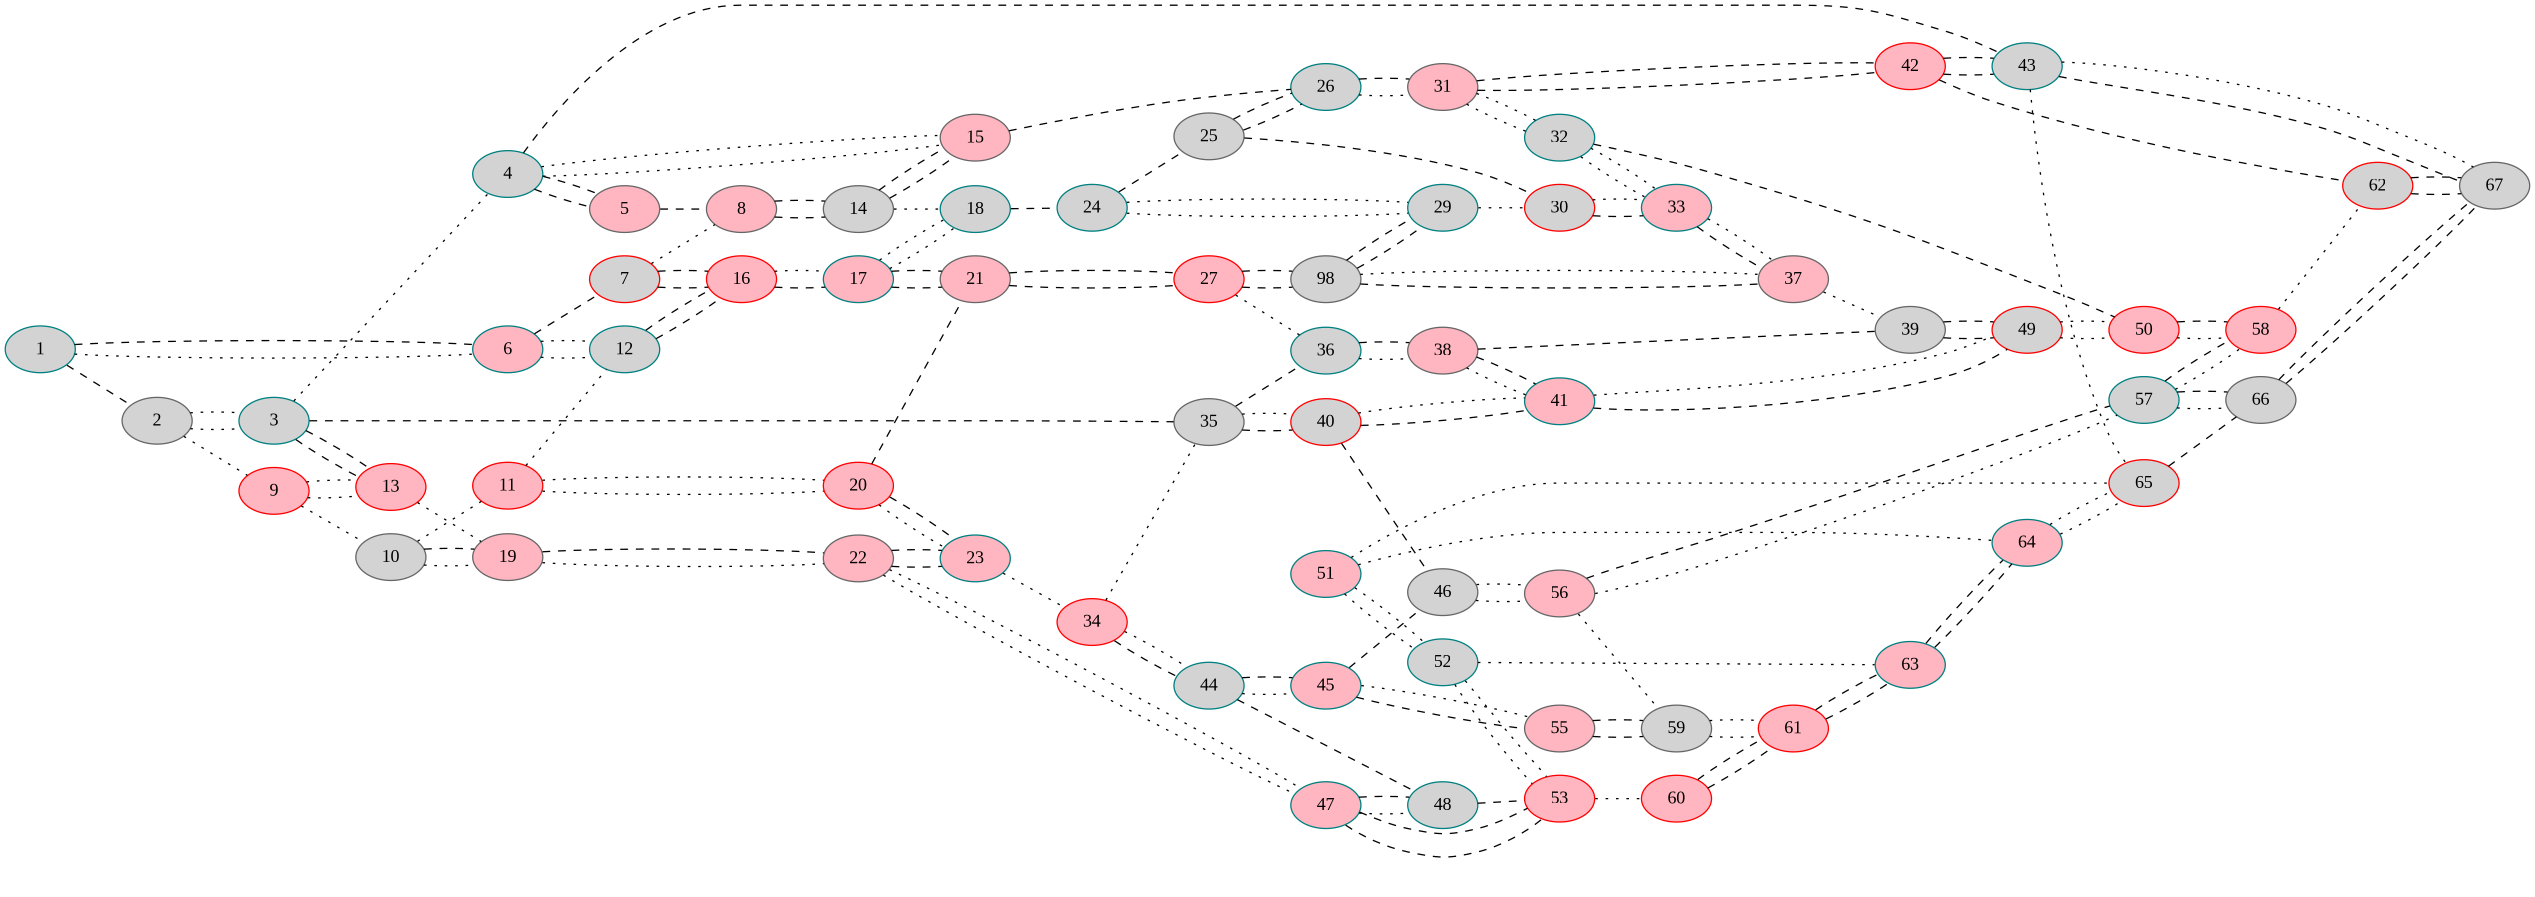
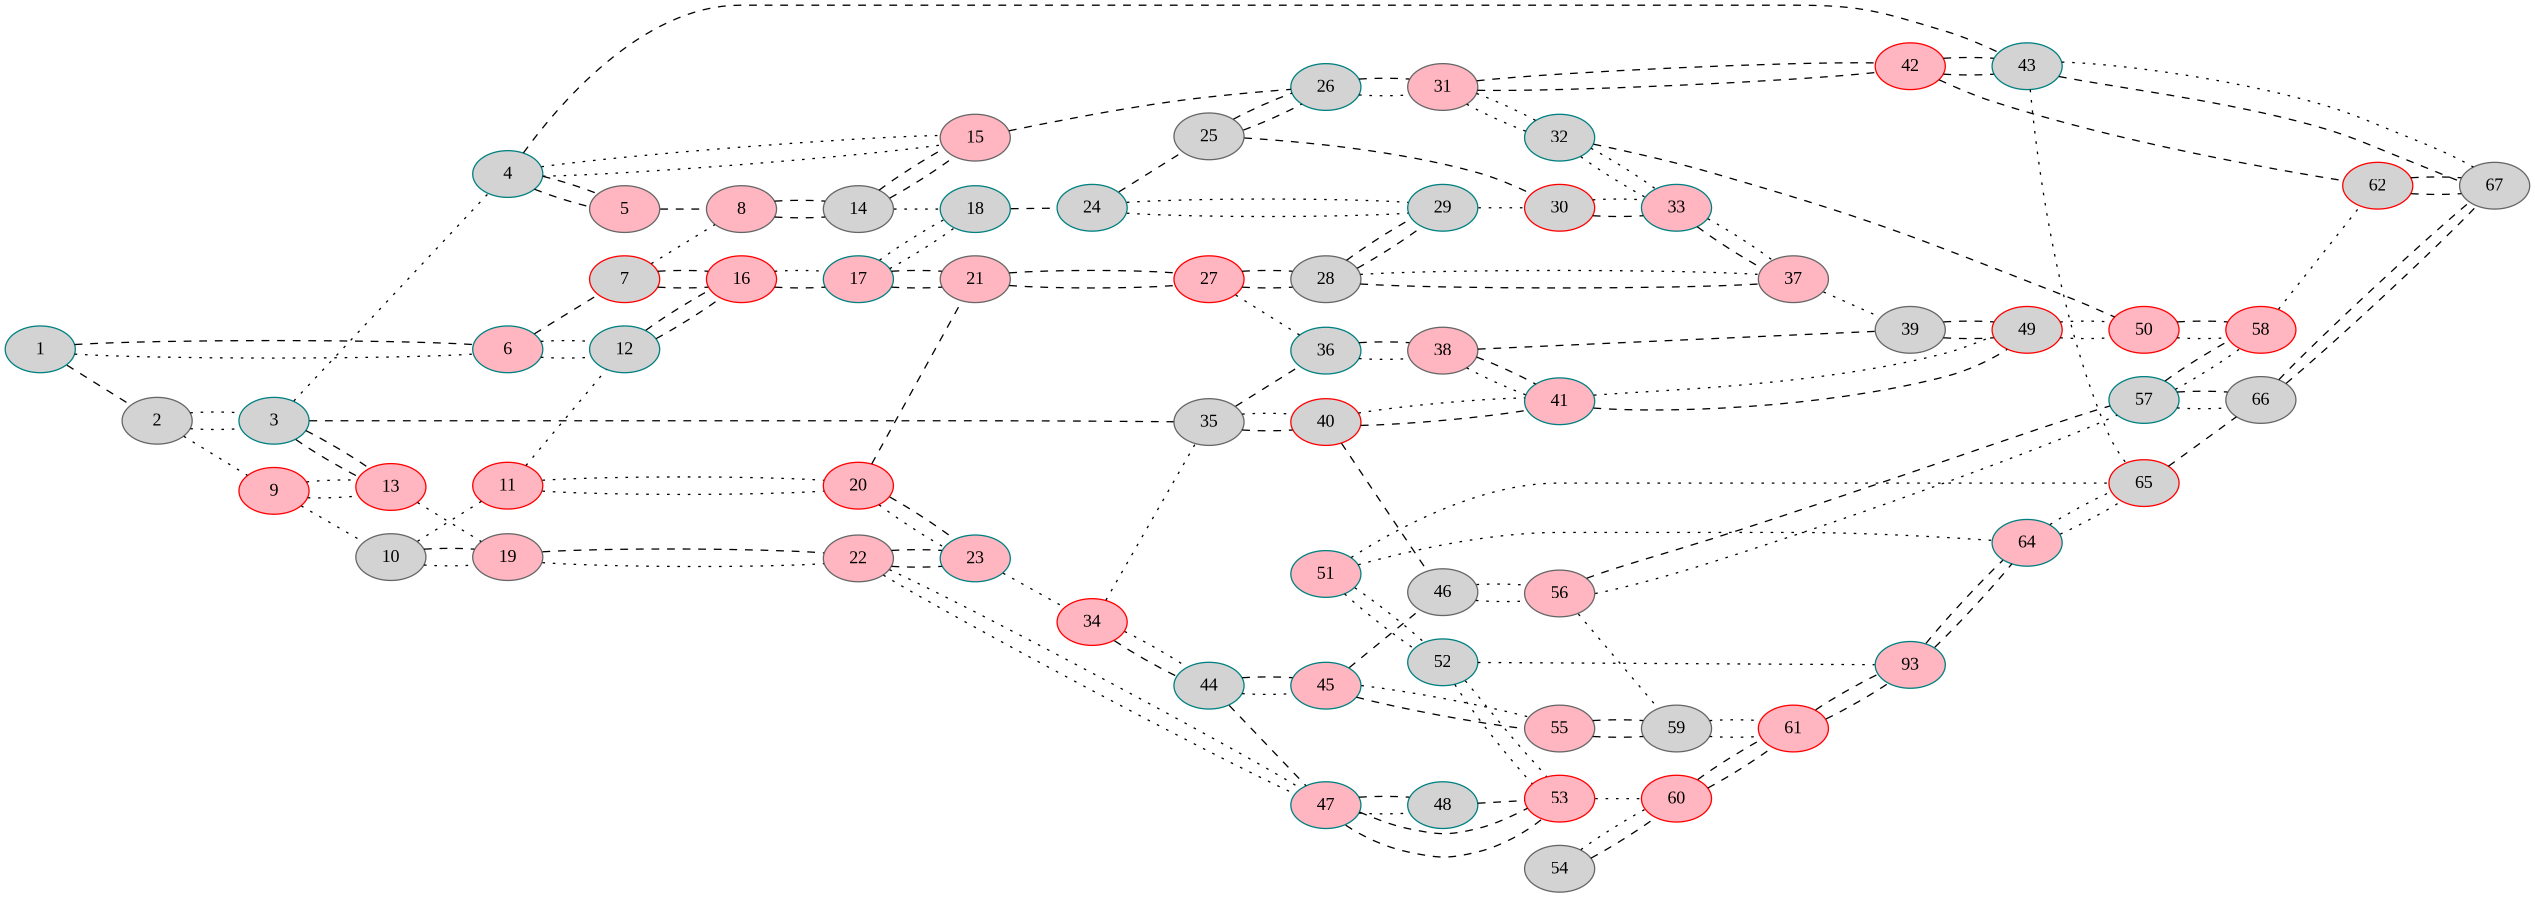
node "98": label "98" -> "28"
node "63": label "63" -> "93"
edge "44" -- "48": now "44" -- "47"
node "54": added
